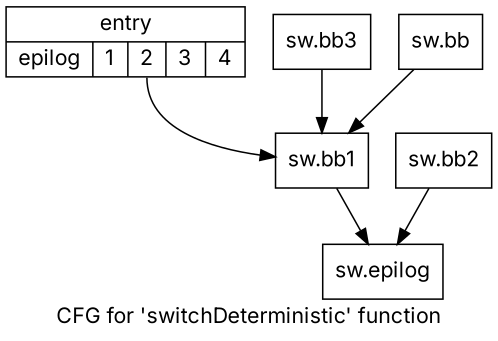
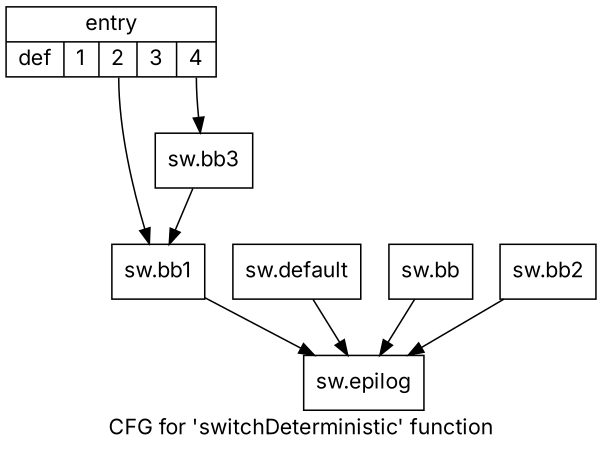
node "entry": text "epilog" -> "def"
edge "sw.bb" -> "sw.bb1": now "sw.bb" -> "sw.epilog"
edge "entry" -> "sw.bb3": added
node "sw.default": added
